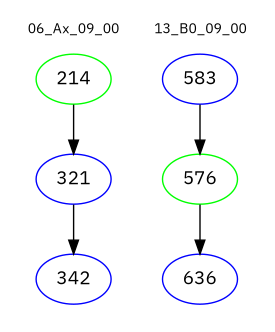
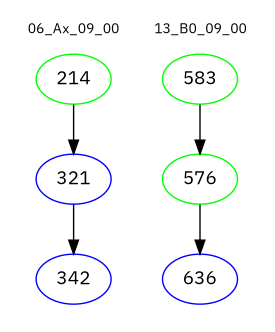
node "583": color blue -> green
